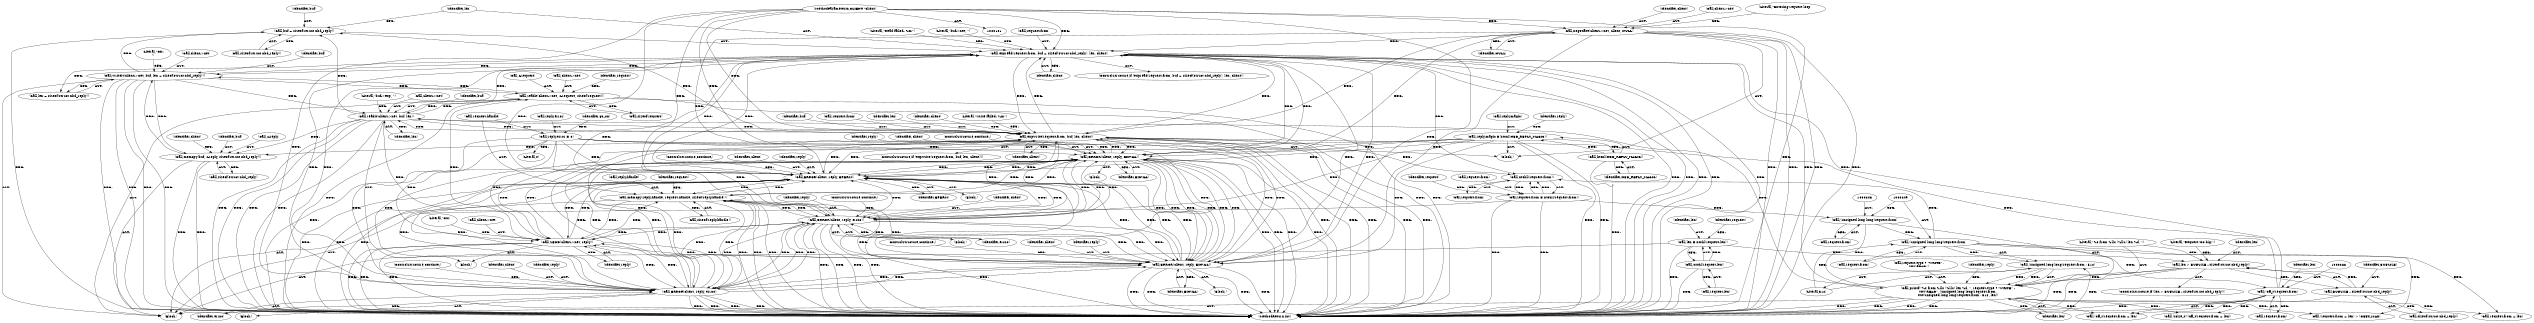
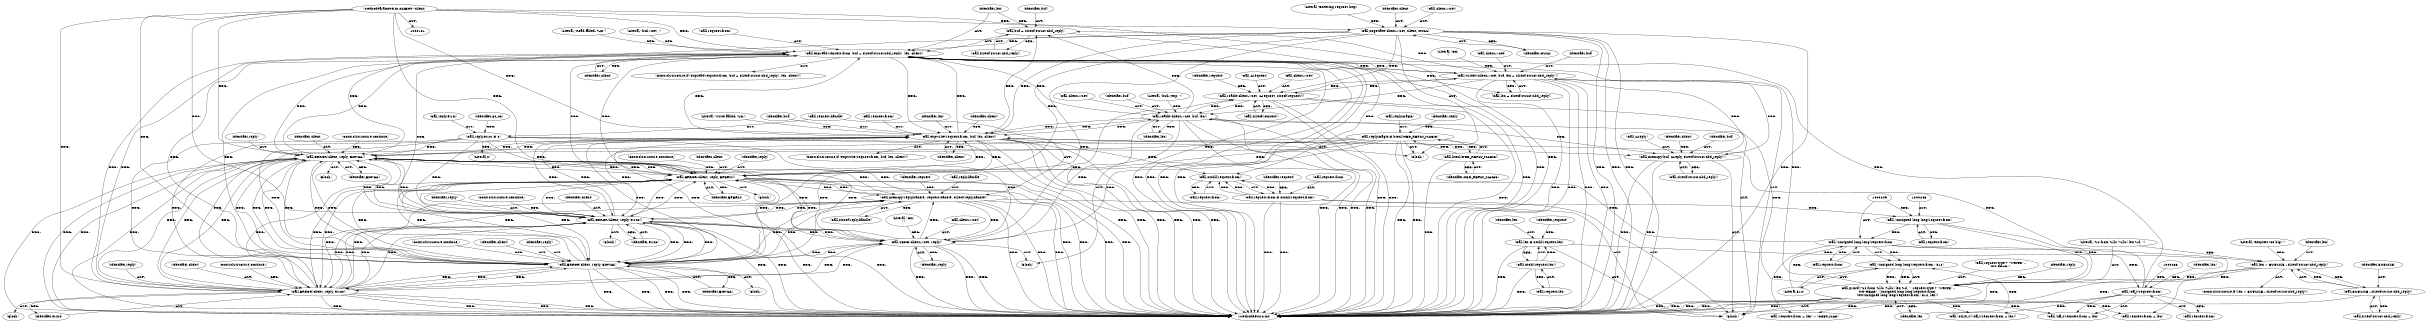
edge "(Call,negotiate(client->net, client, NULL))" -> "(Call,readit(client->net, &request, sizeof(request)))": added, label "DDG:"
edge "1000288" -> "(Call,(off_t)request.from)": label "AST: " -> "CFG: "
